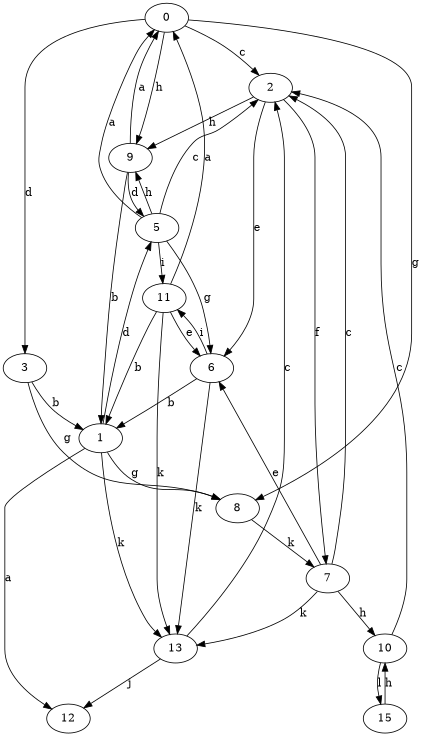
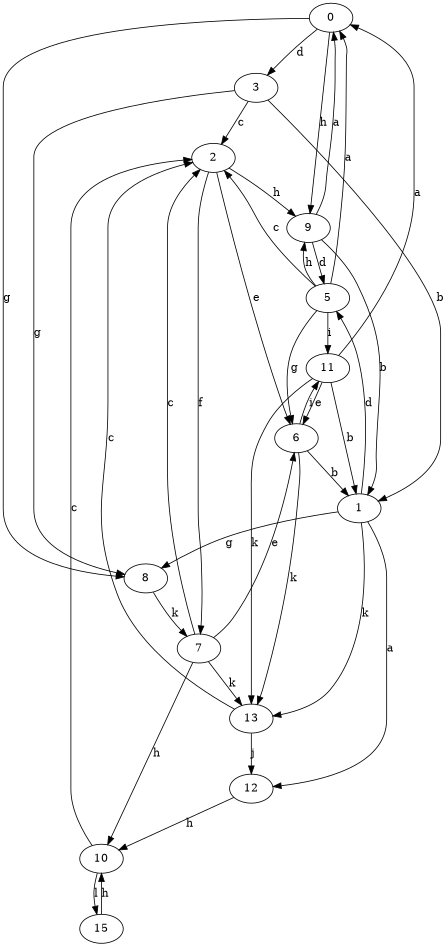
edge "0" -> "2": now "3" -> "2"
edge "12" -> "10": added, label "h"
